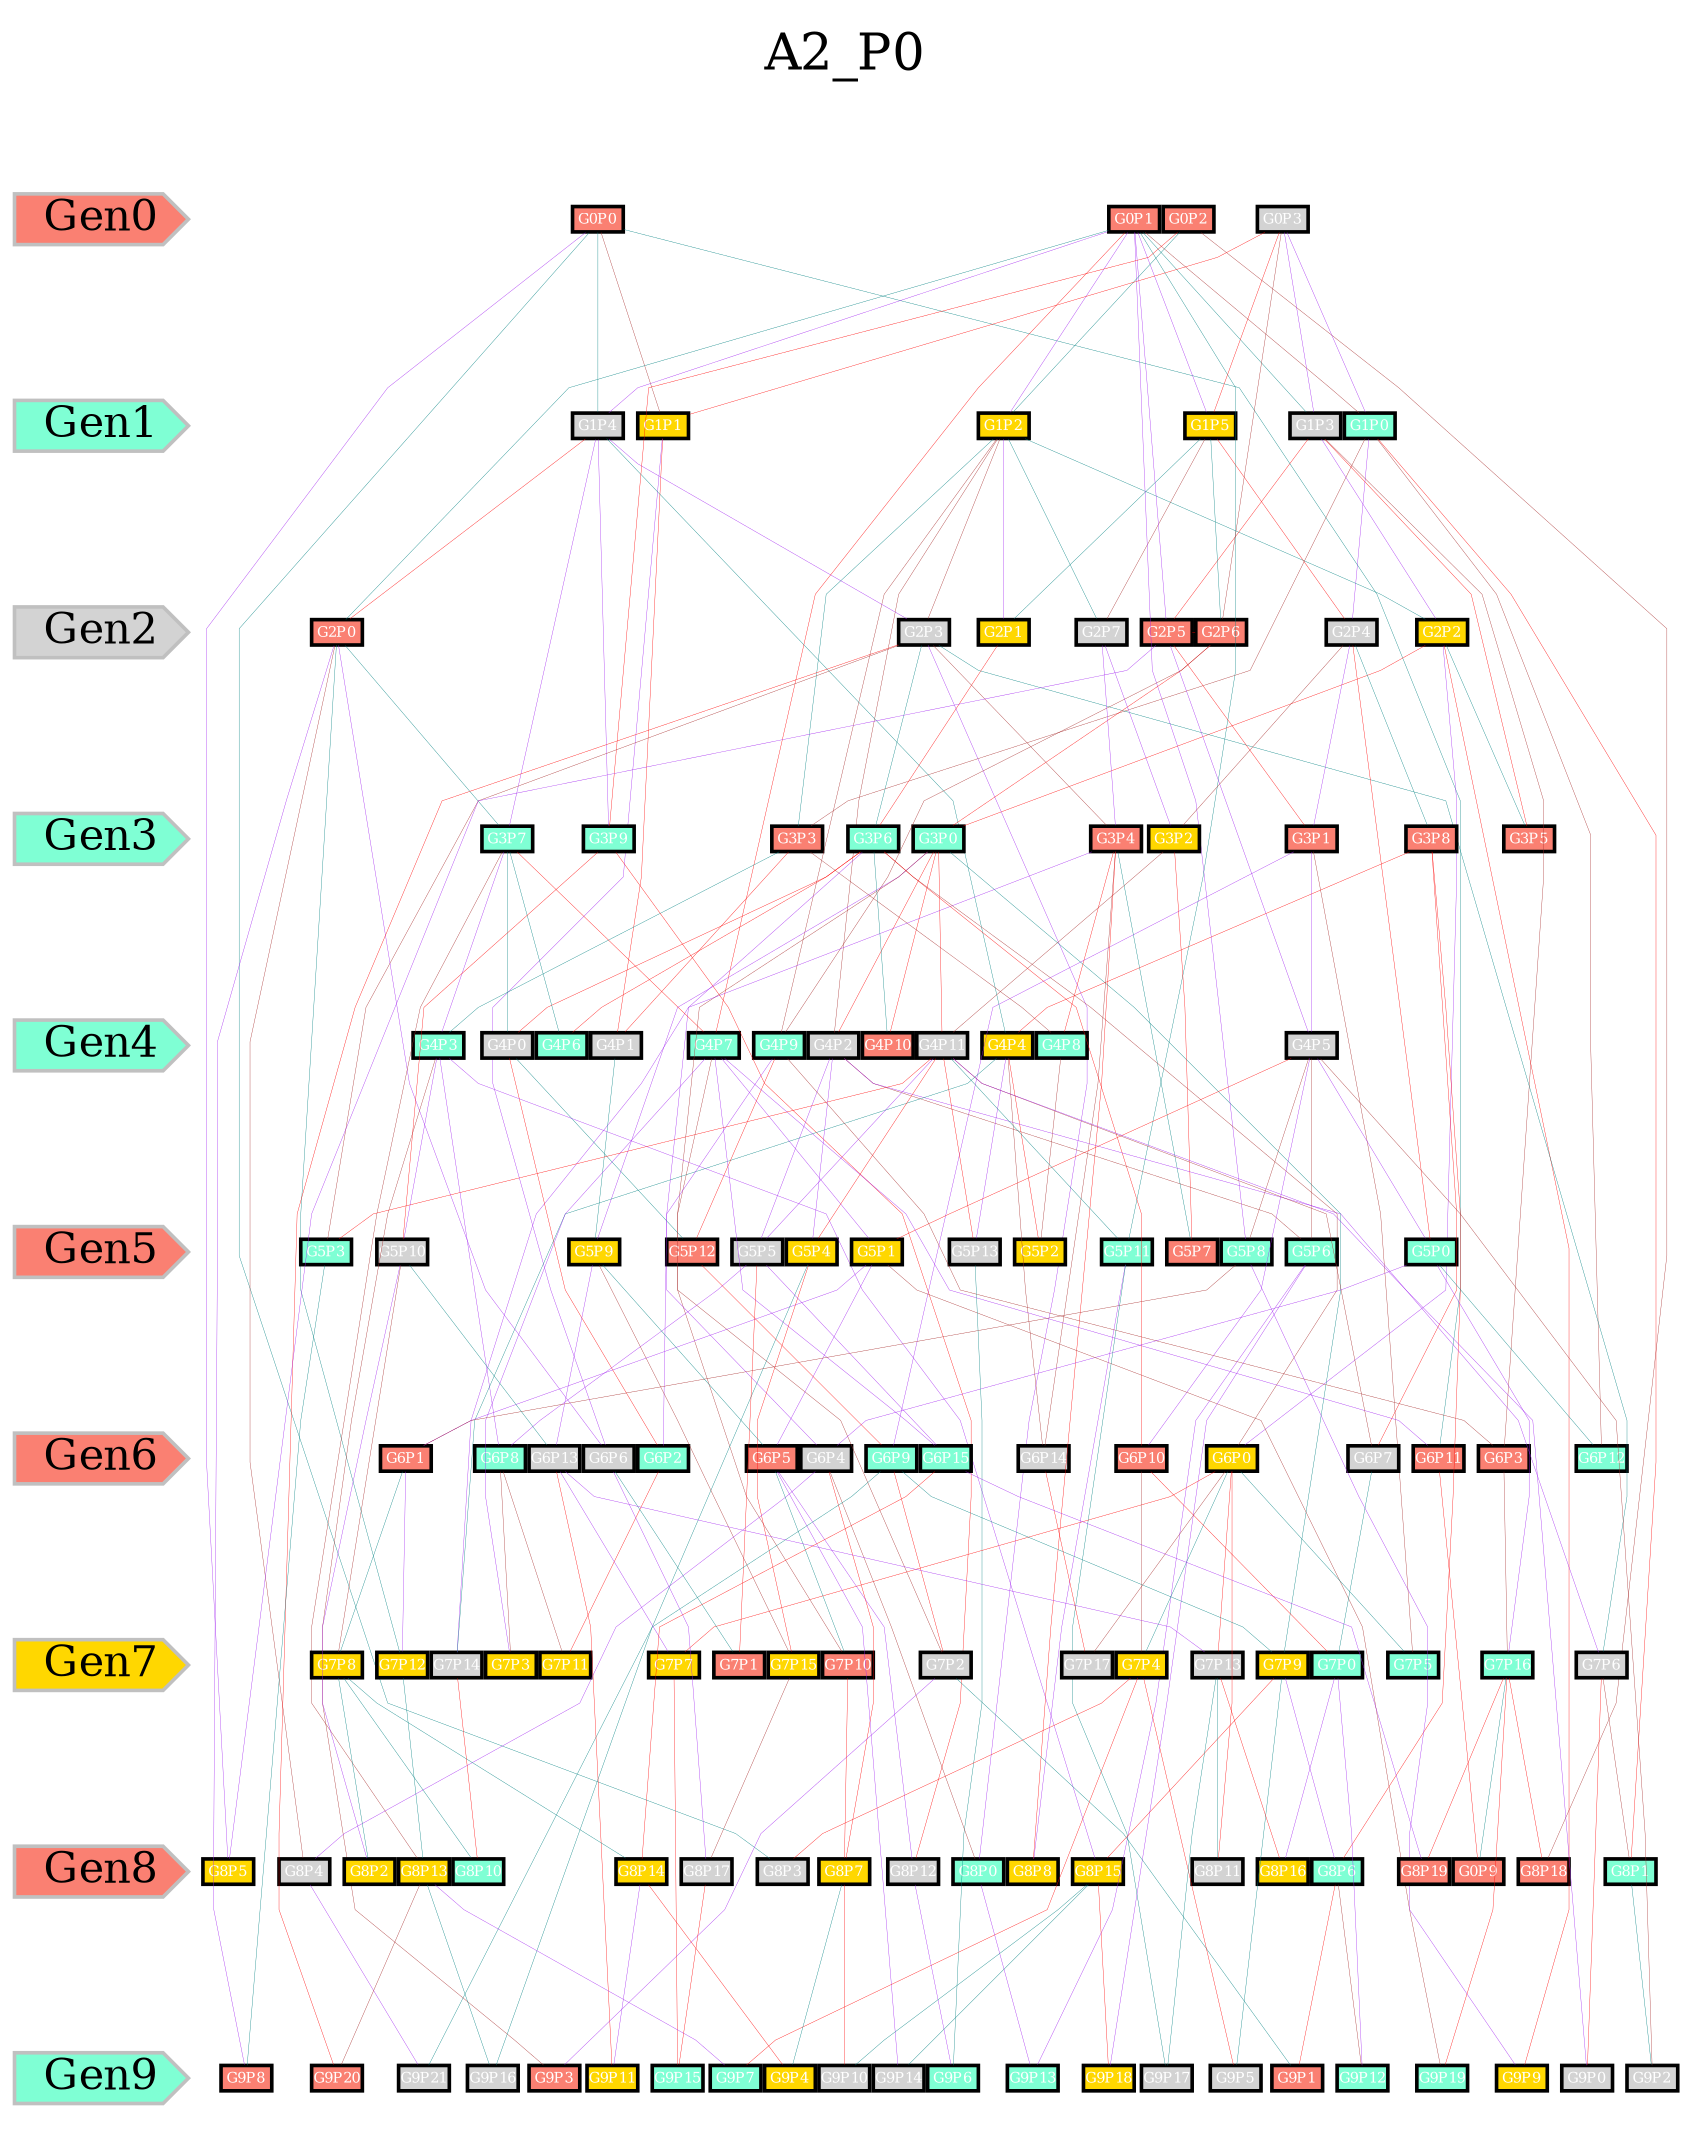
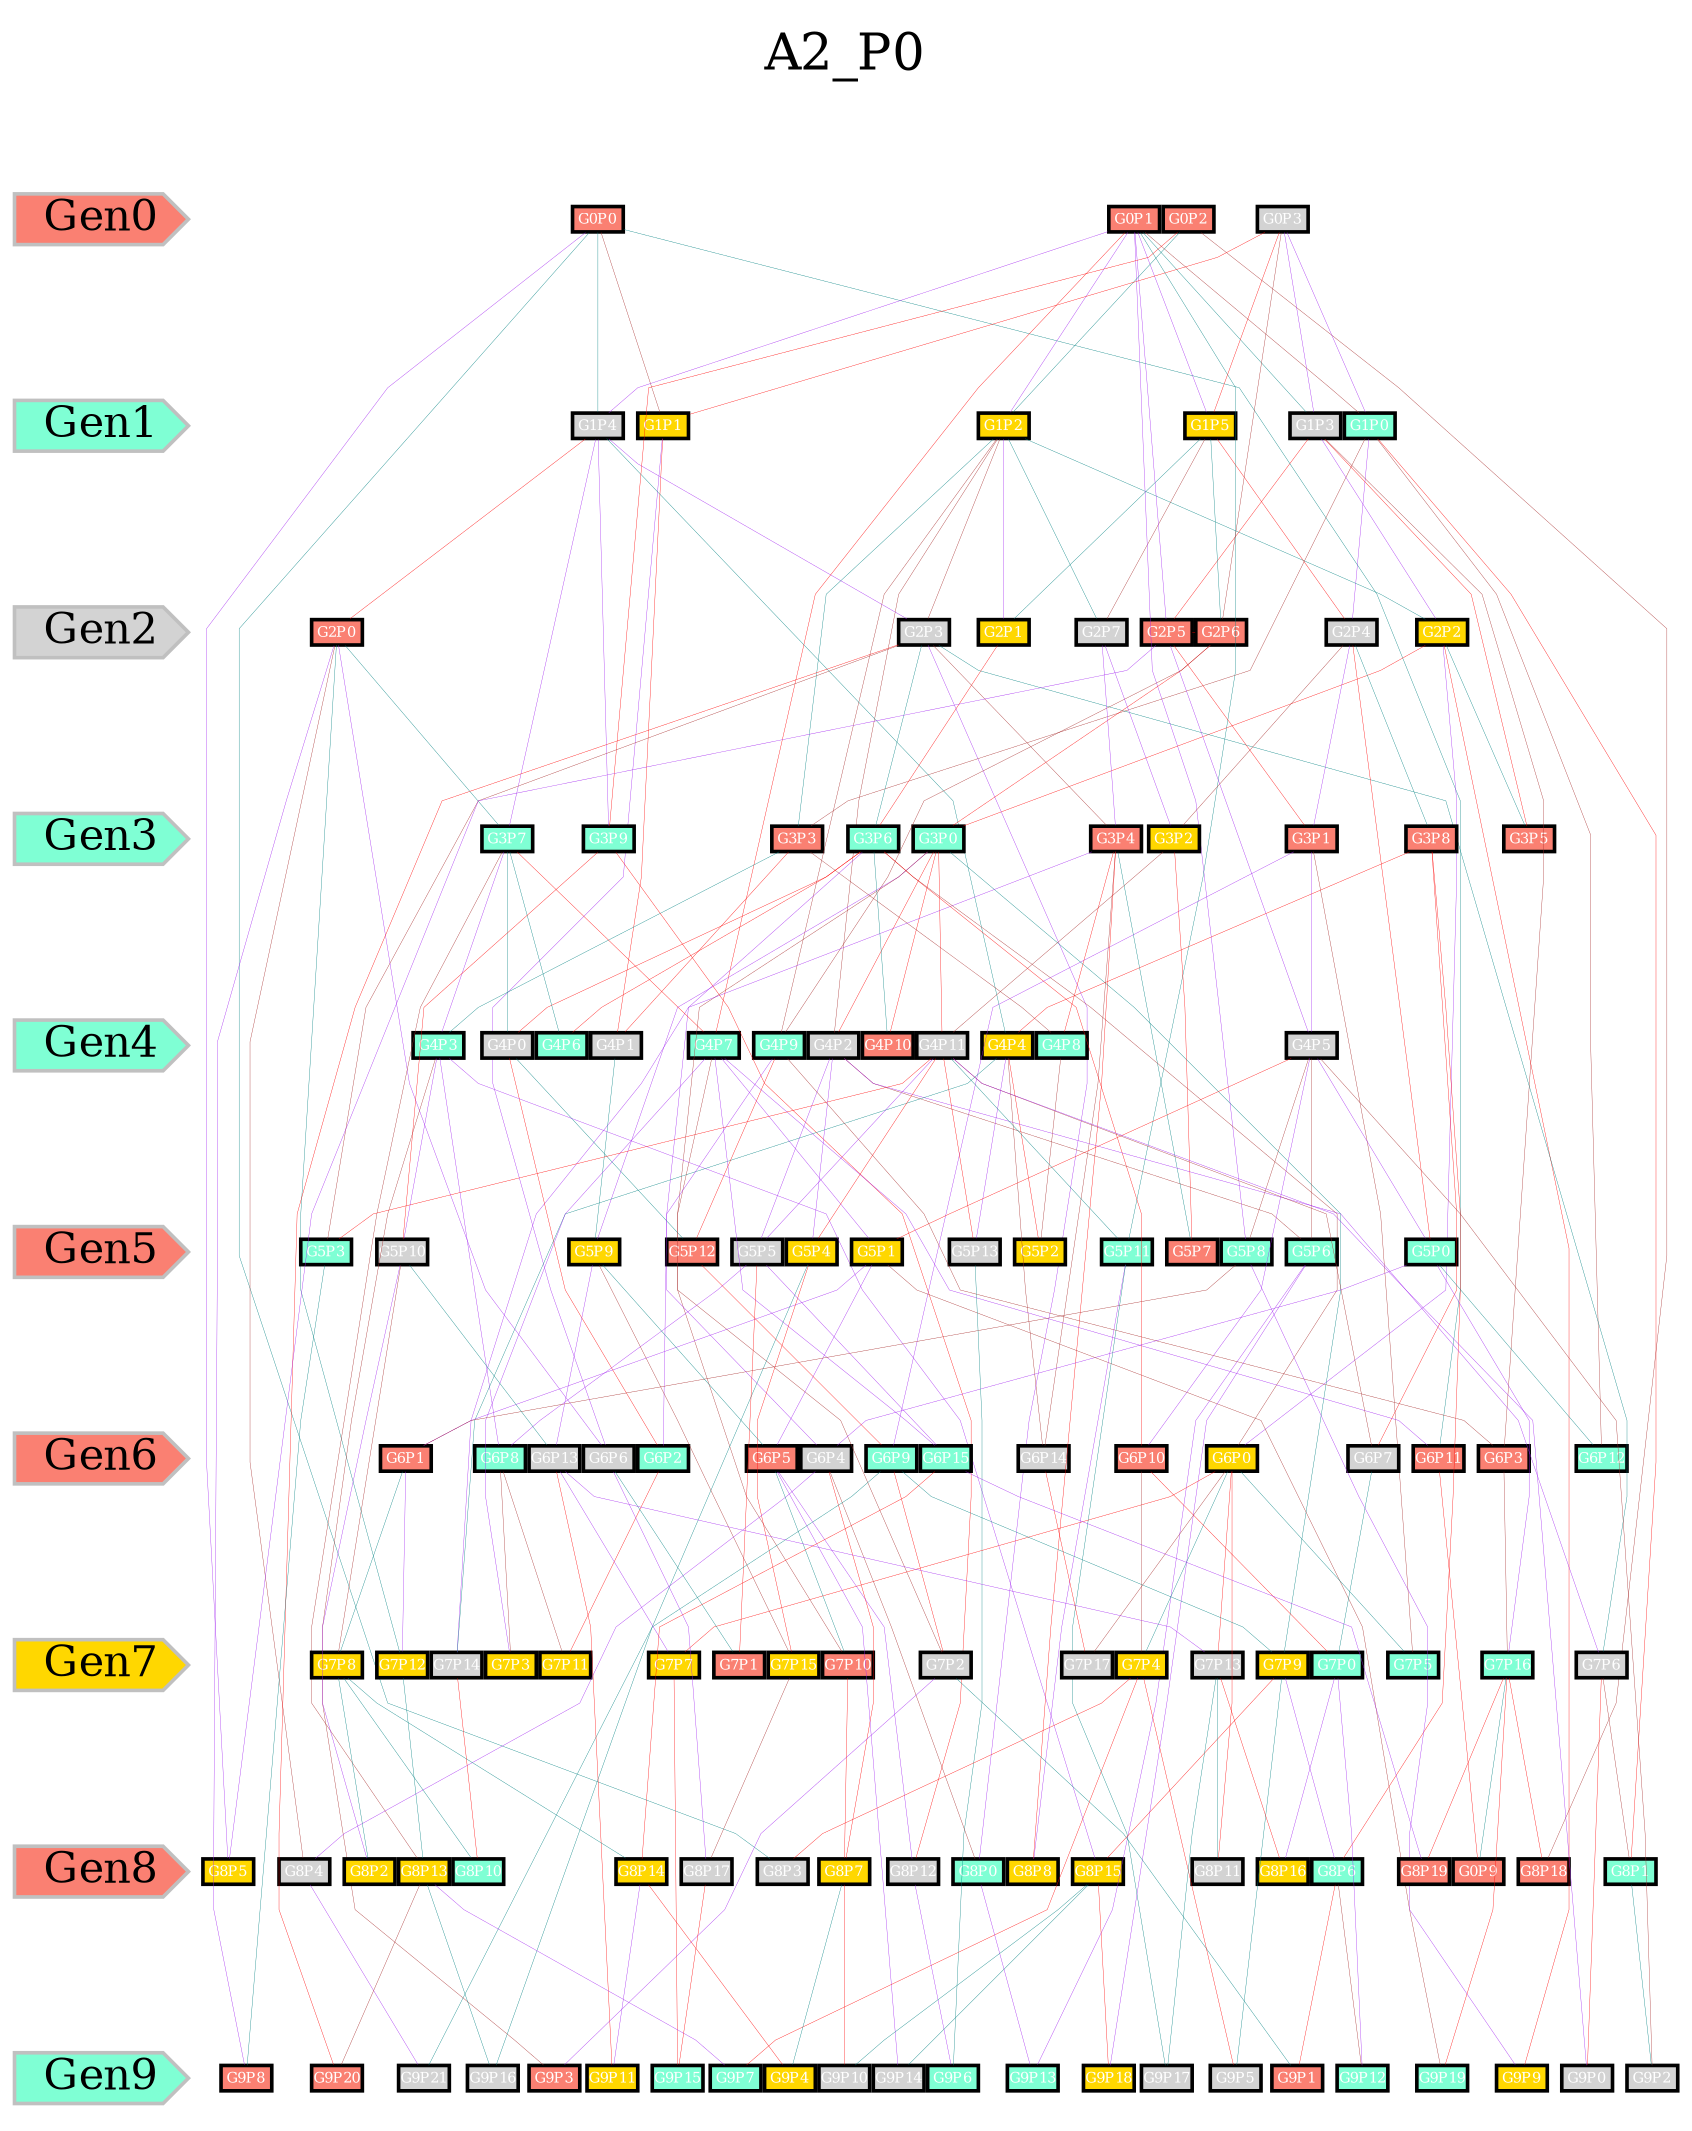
edge "G0P1" -- "G2P0": removed
